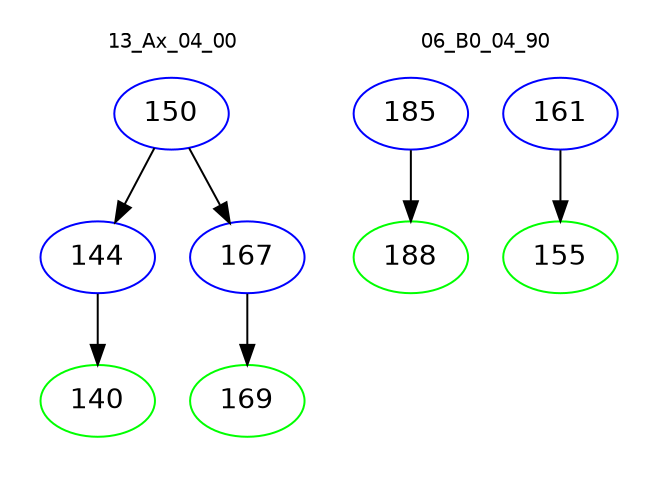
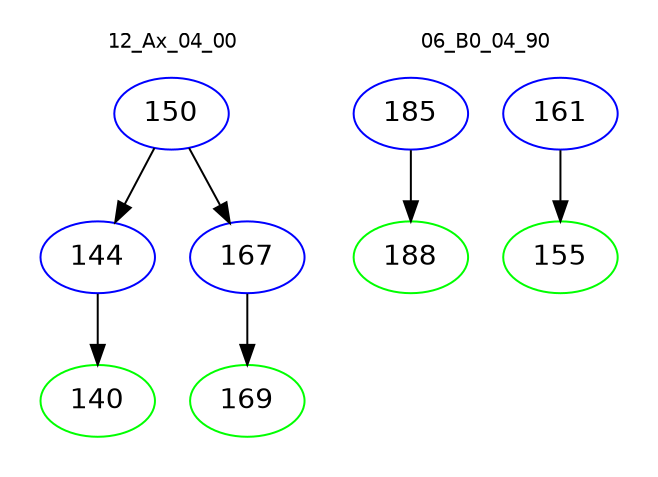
cluster "13_Ax_04_00": label "13_Ax_04_00" -> "12_Ax_04_00"
